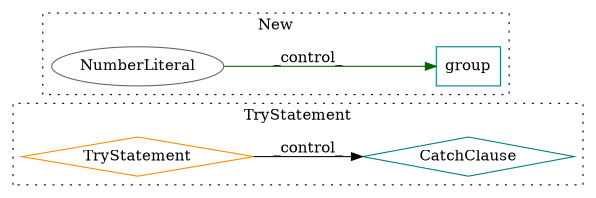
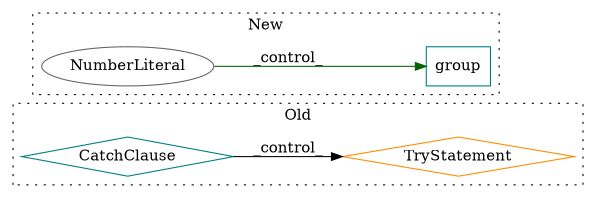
cluster "TryStatement": label "TryStatement" -> "Old"
edge "TryStatement" -> "CatchClause": reversed
